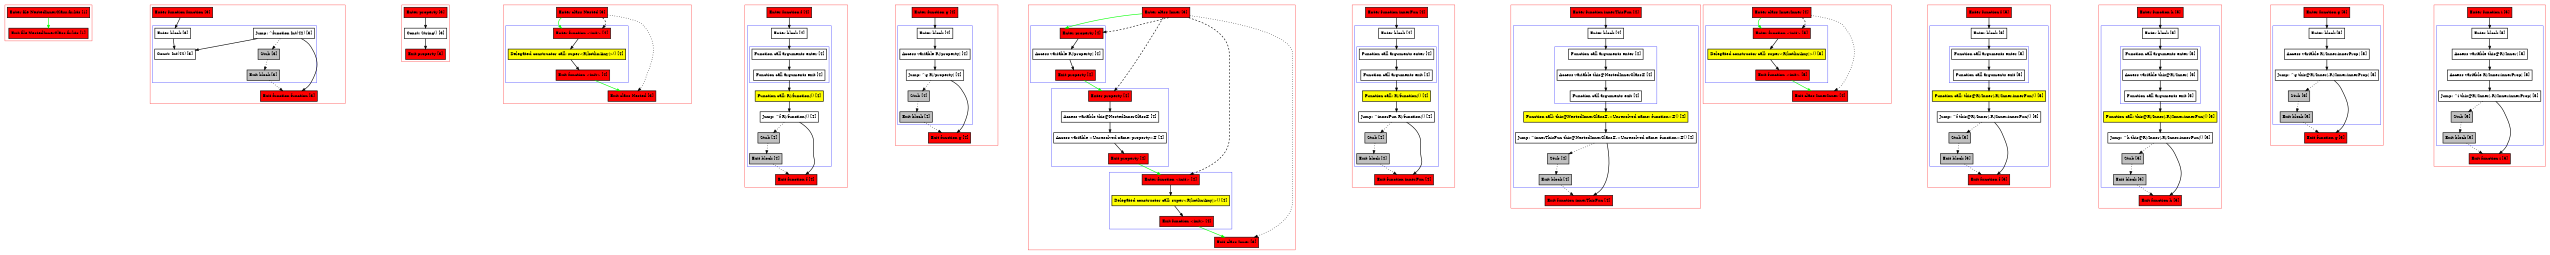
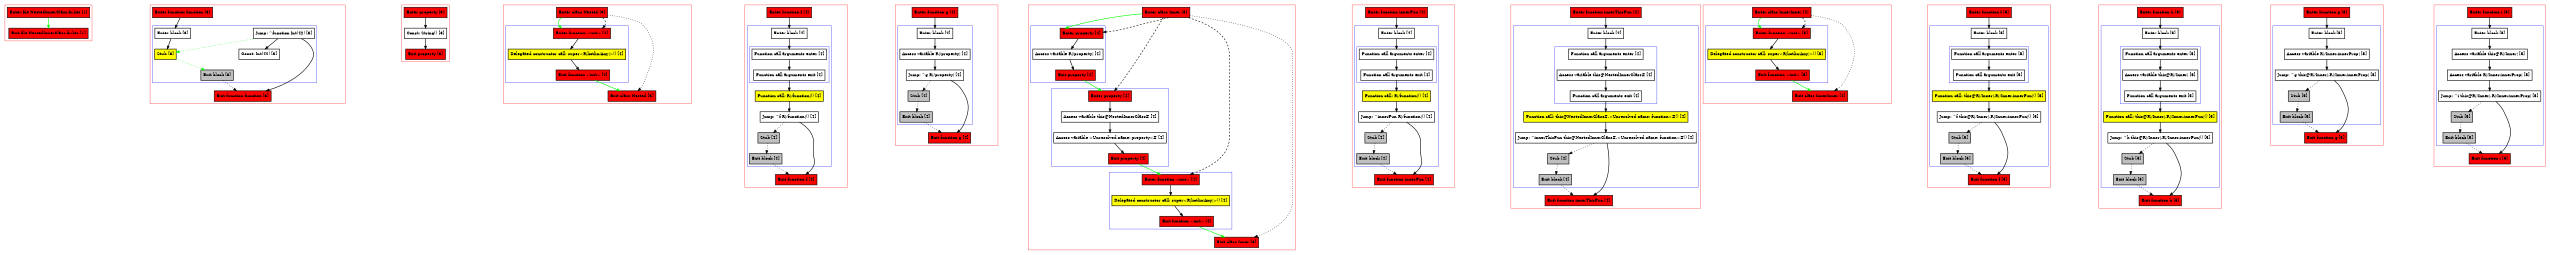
edge "Enter block [3]" -> "Const: Int(42) [3]": now "Enter block [3]" -> "Stub [3]"
edge "Jump: ^function Int(42) [3]" -> "Stub [3]": color black -> green
node "Stub [3]": fillcolor gray -> yellow
edge "Stub [3]" -> "Exit block [3]": color black -> green
